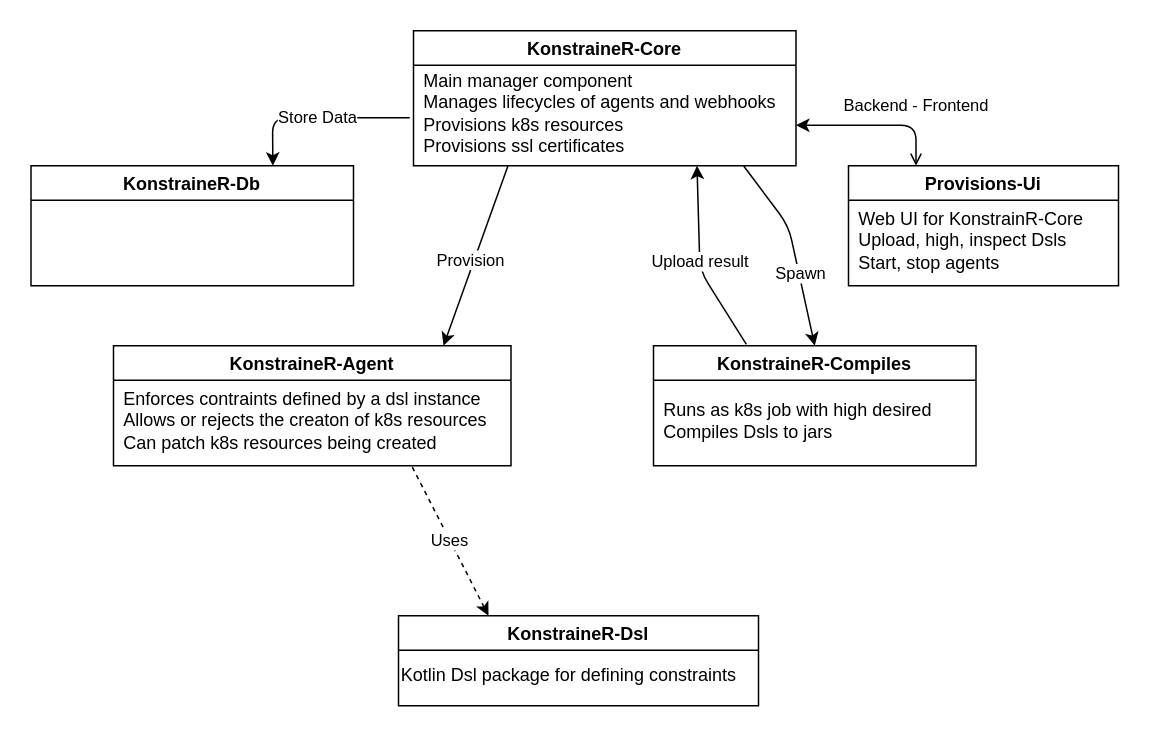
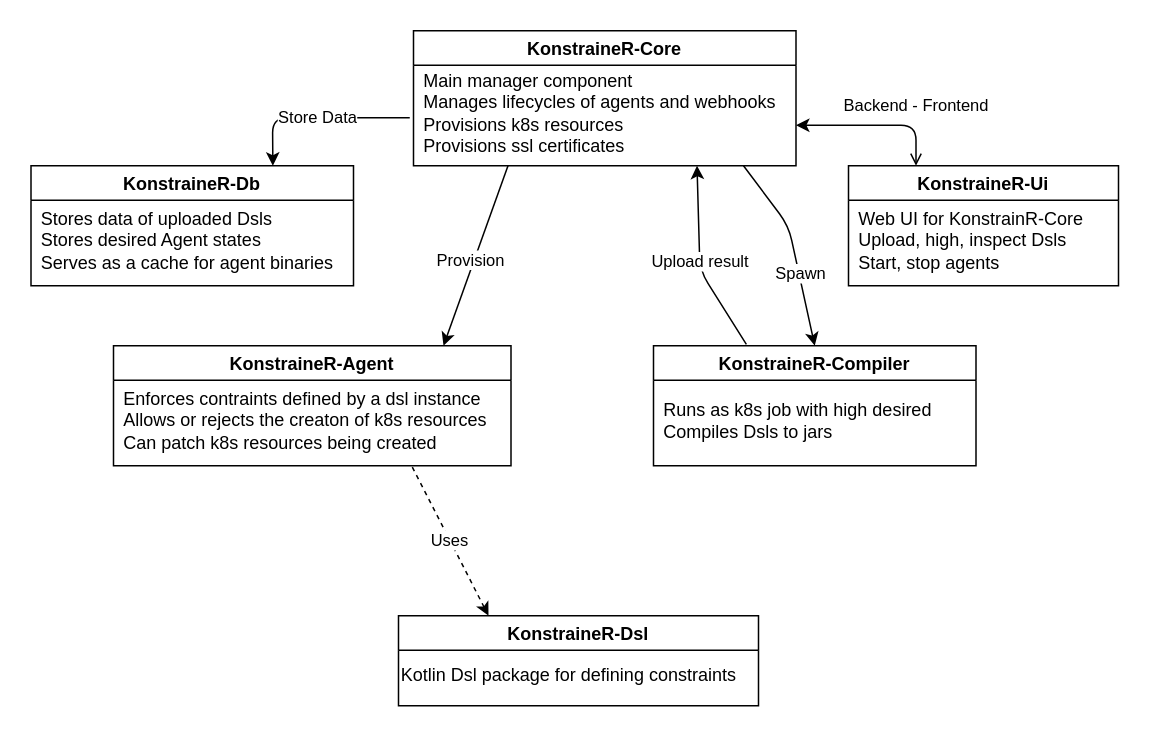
node "Provisions-Ui": label "Provisions-Ui" -> "KonstraineR-Ui"
node "Stores data of uploaded Dsls Stores desired Agent states Serves as a cache for agent binaries": added
node "KonstraineR-Compiles": label "KonstraineR-Compiles" -> "KonstraineR-Compiler"
